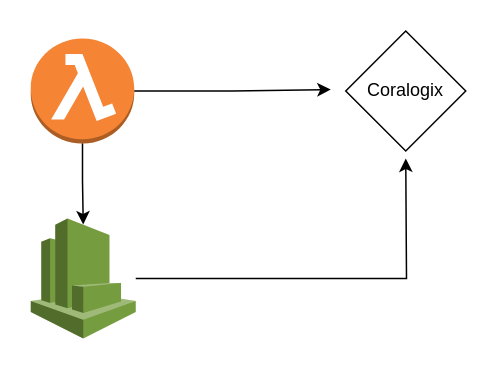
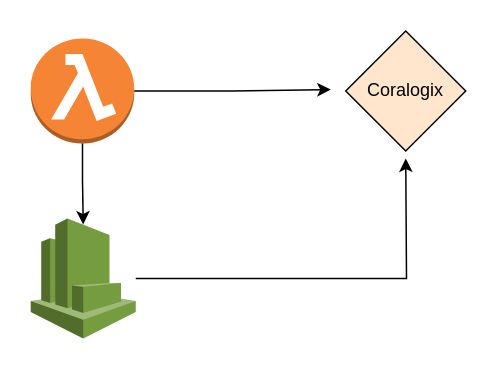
node "Coralogix": fillcolor #ffffff -> #ffe6cc
